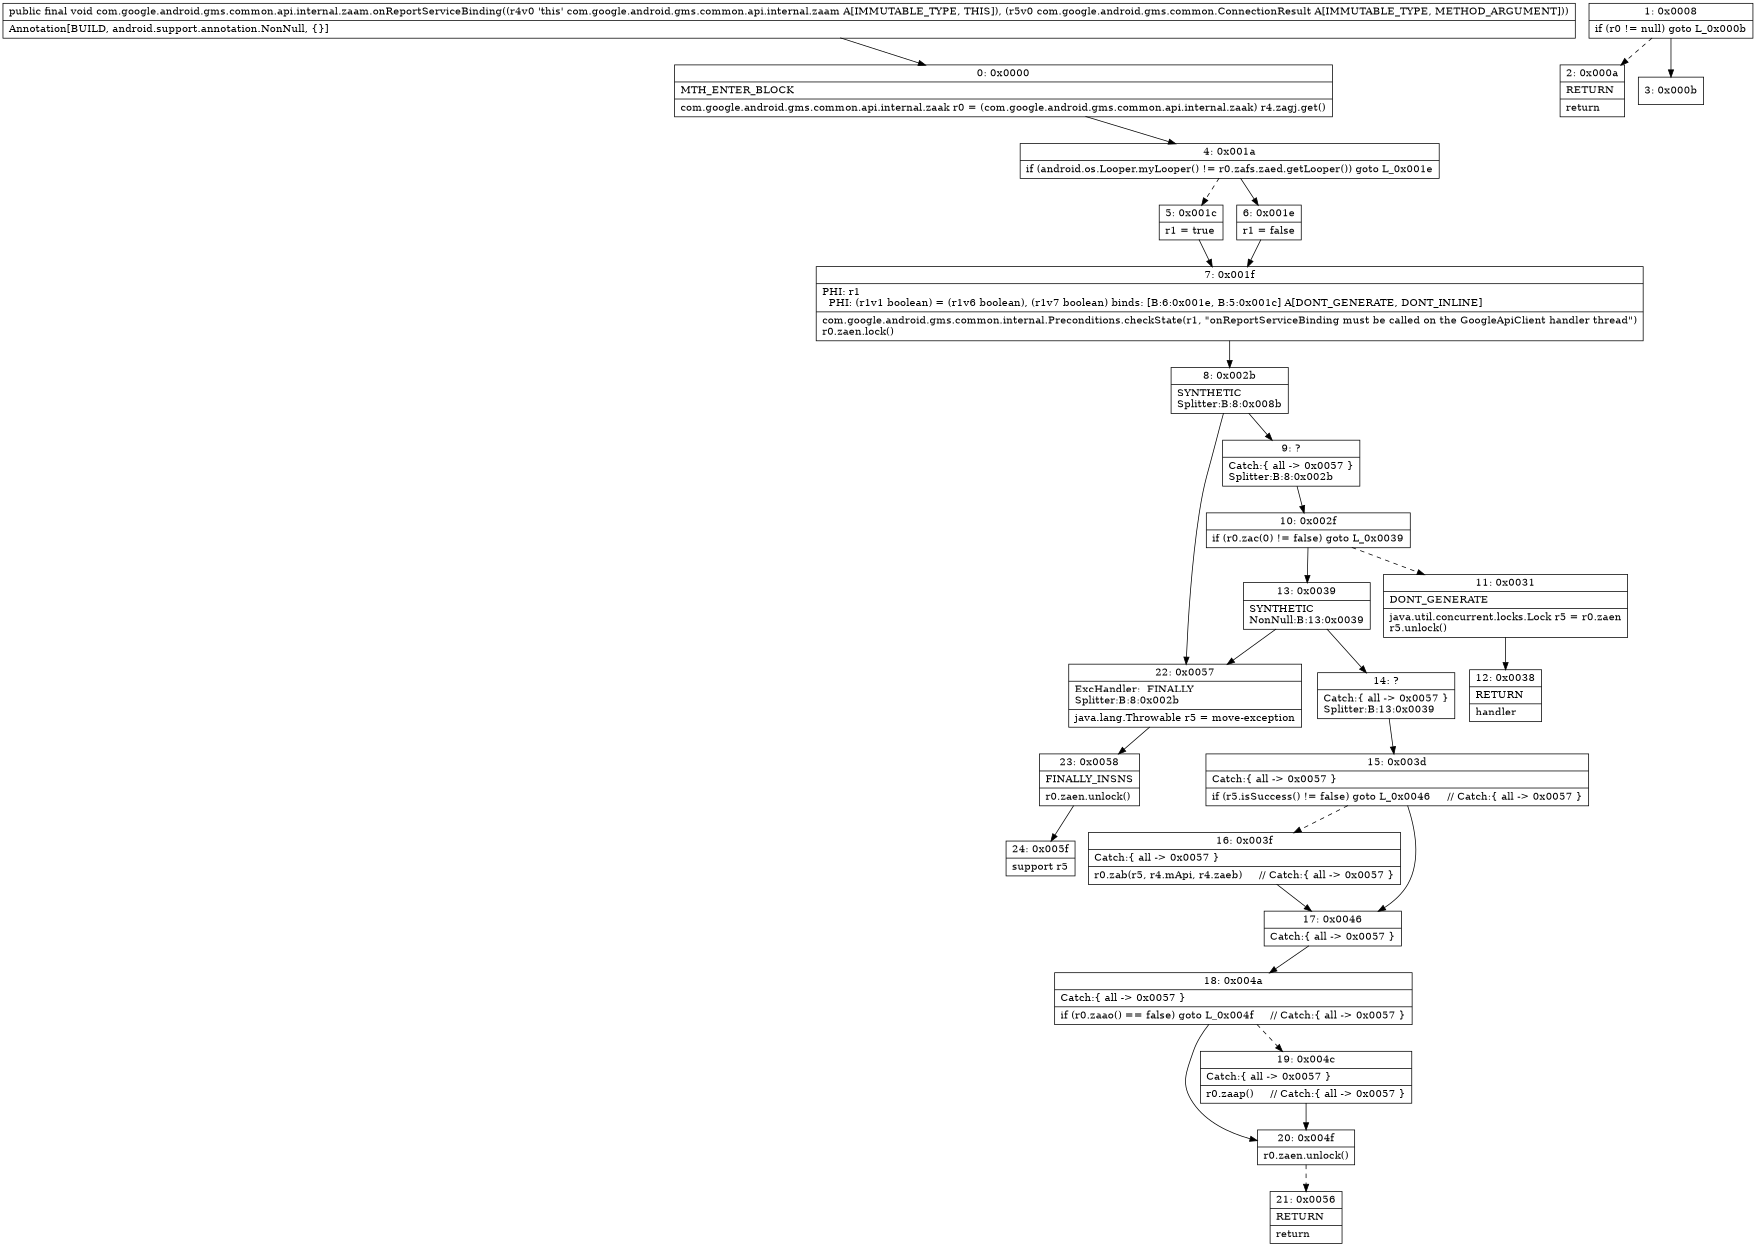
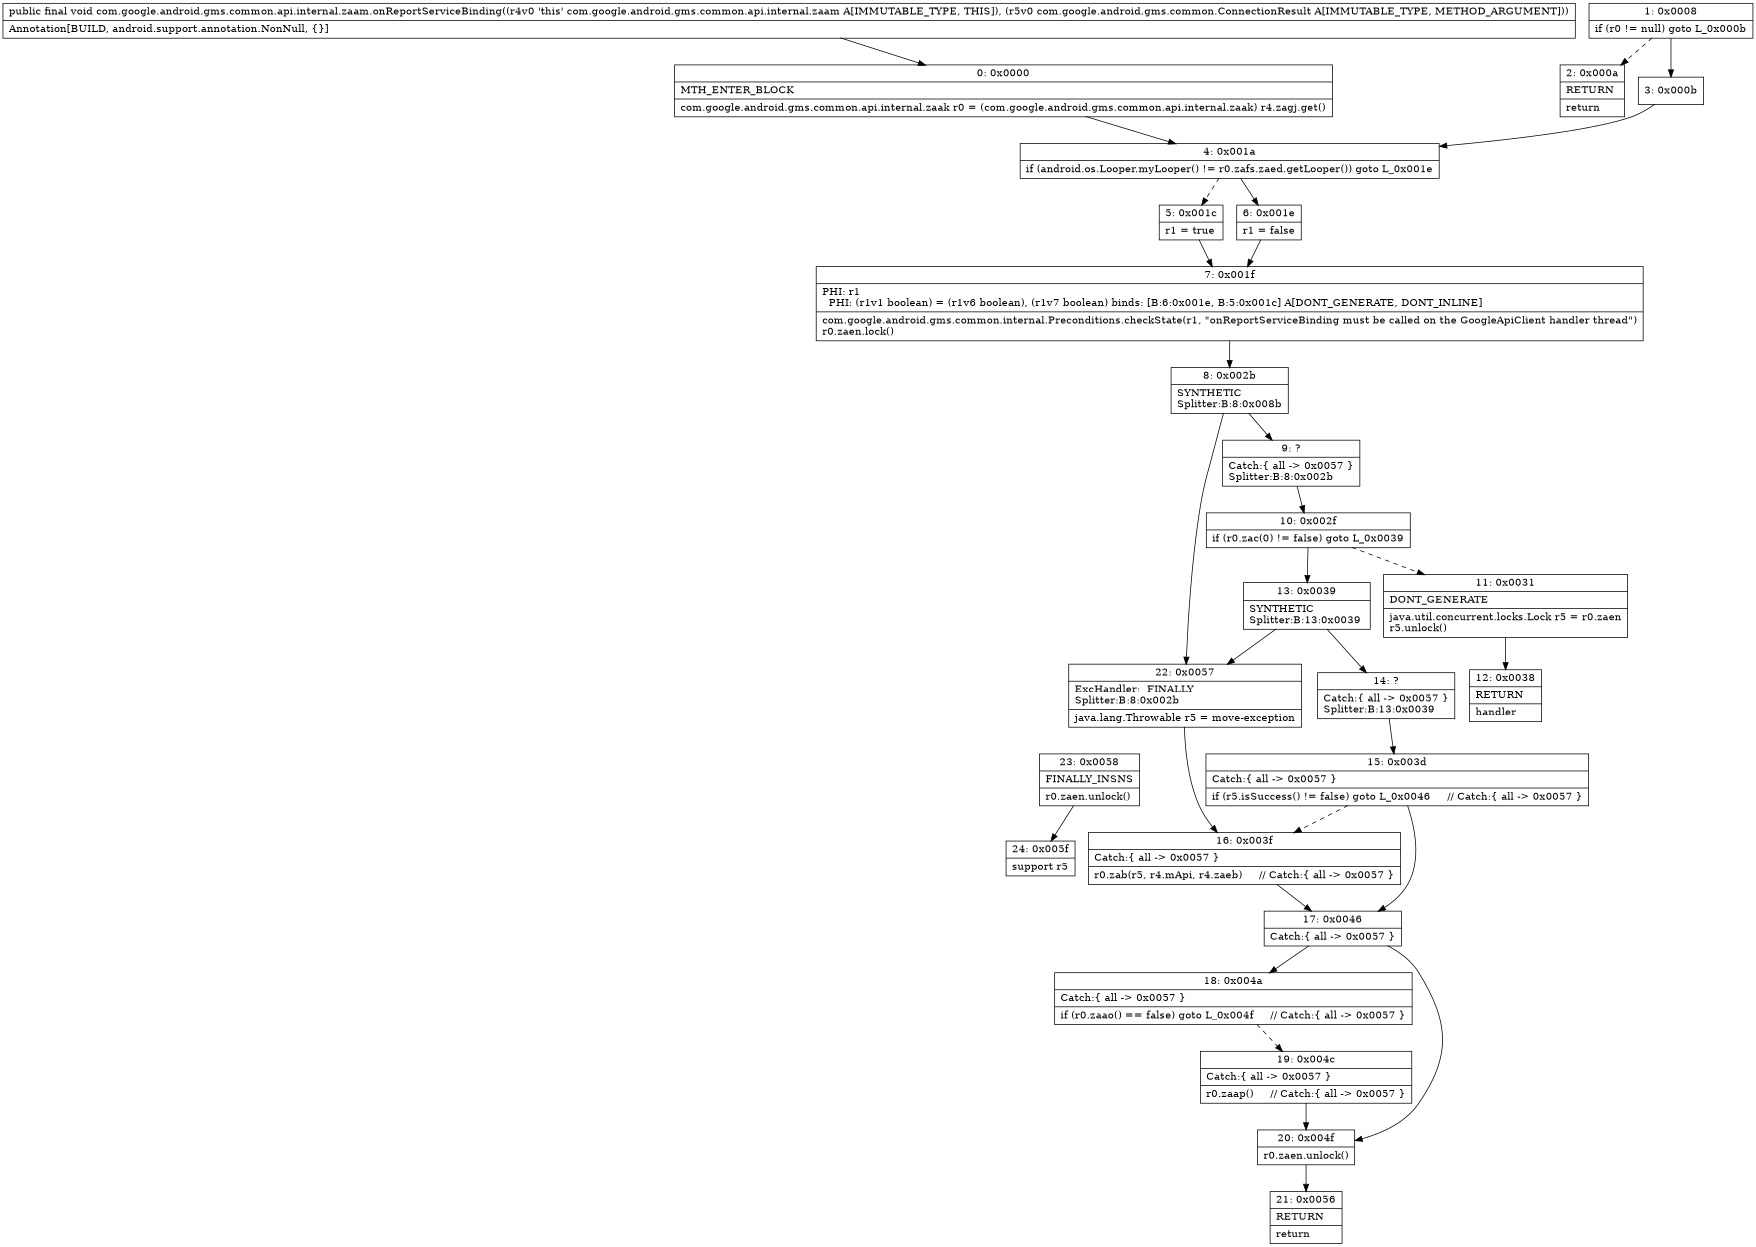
edge "3: 0x000b" -> "4: 0x001a": added
node "13: 0x0039": text "NonNull:B:13:0x0039" -> "Splitter:B:13:0x0039"
edge "22: 0x0057" -> "23: 0x0058": now "22: 0x0057" -> "16: 0x003f"
edge "18: 0x004a" -> "20: 0x004f": now "17: 0x0046" -> "20: 0x004f"
edge "20: 0x004f" -> "21: 0x0056": style dashed -> solid
